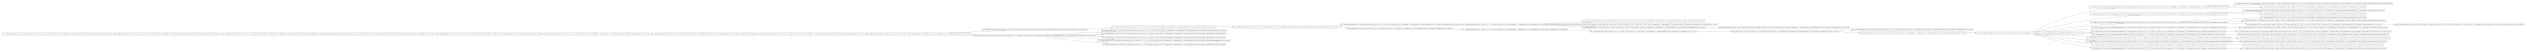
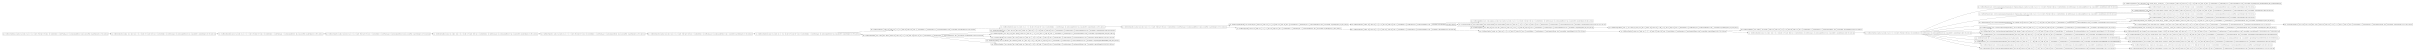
node "type = XCUIElementTypeApplication": removed
